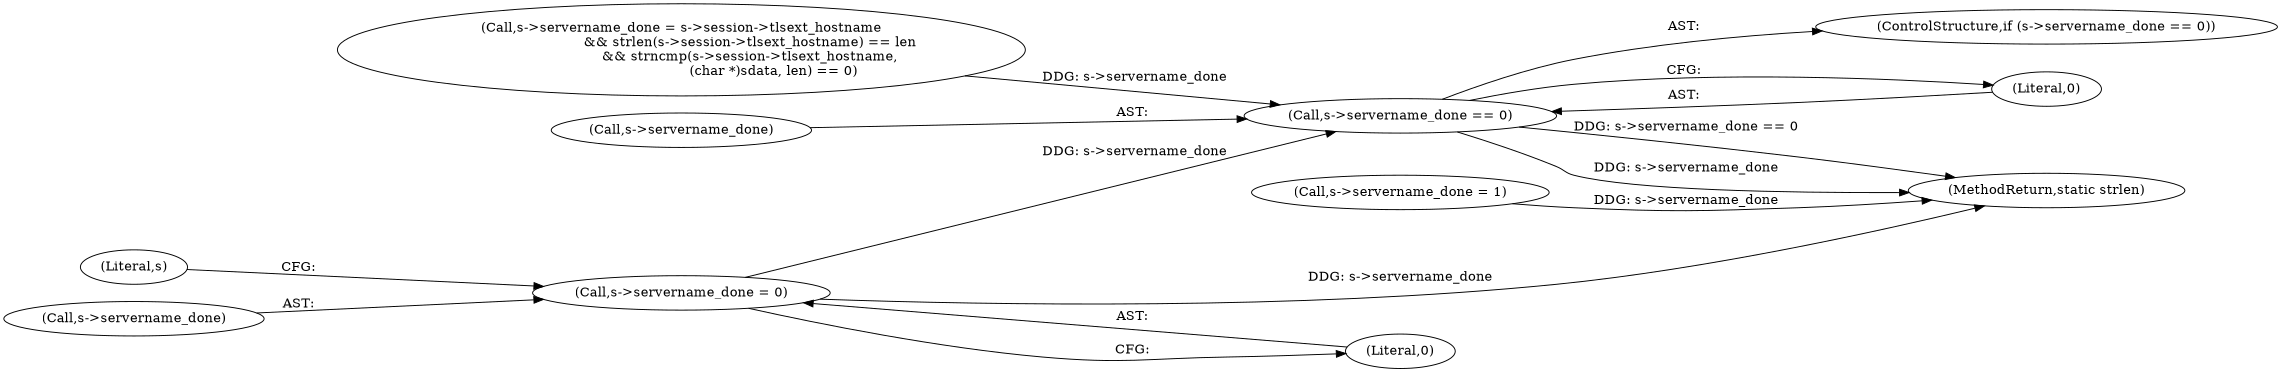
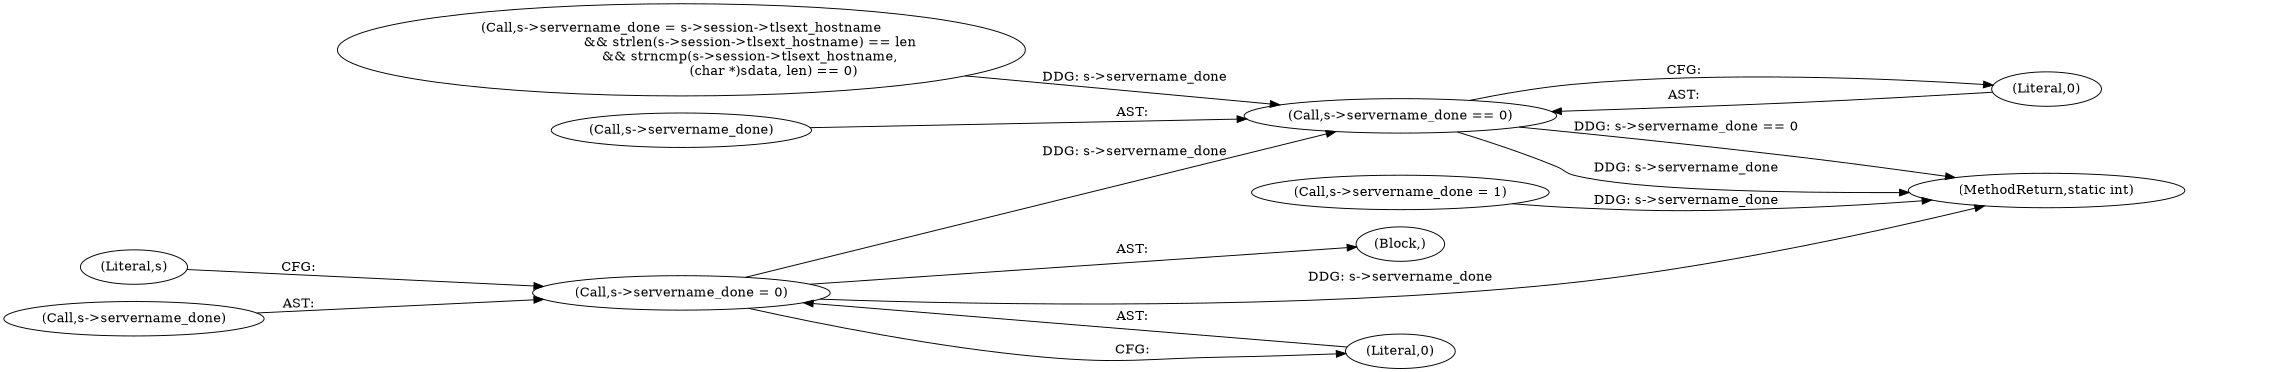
node "(ControlStructure,if (s->servername_done == 0))": removed
node "(MethodReturn,static strlen)": label "(MethodReturn,static strlen)" -> "(MethodReturn,static int)"
node "(Block,)": added
